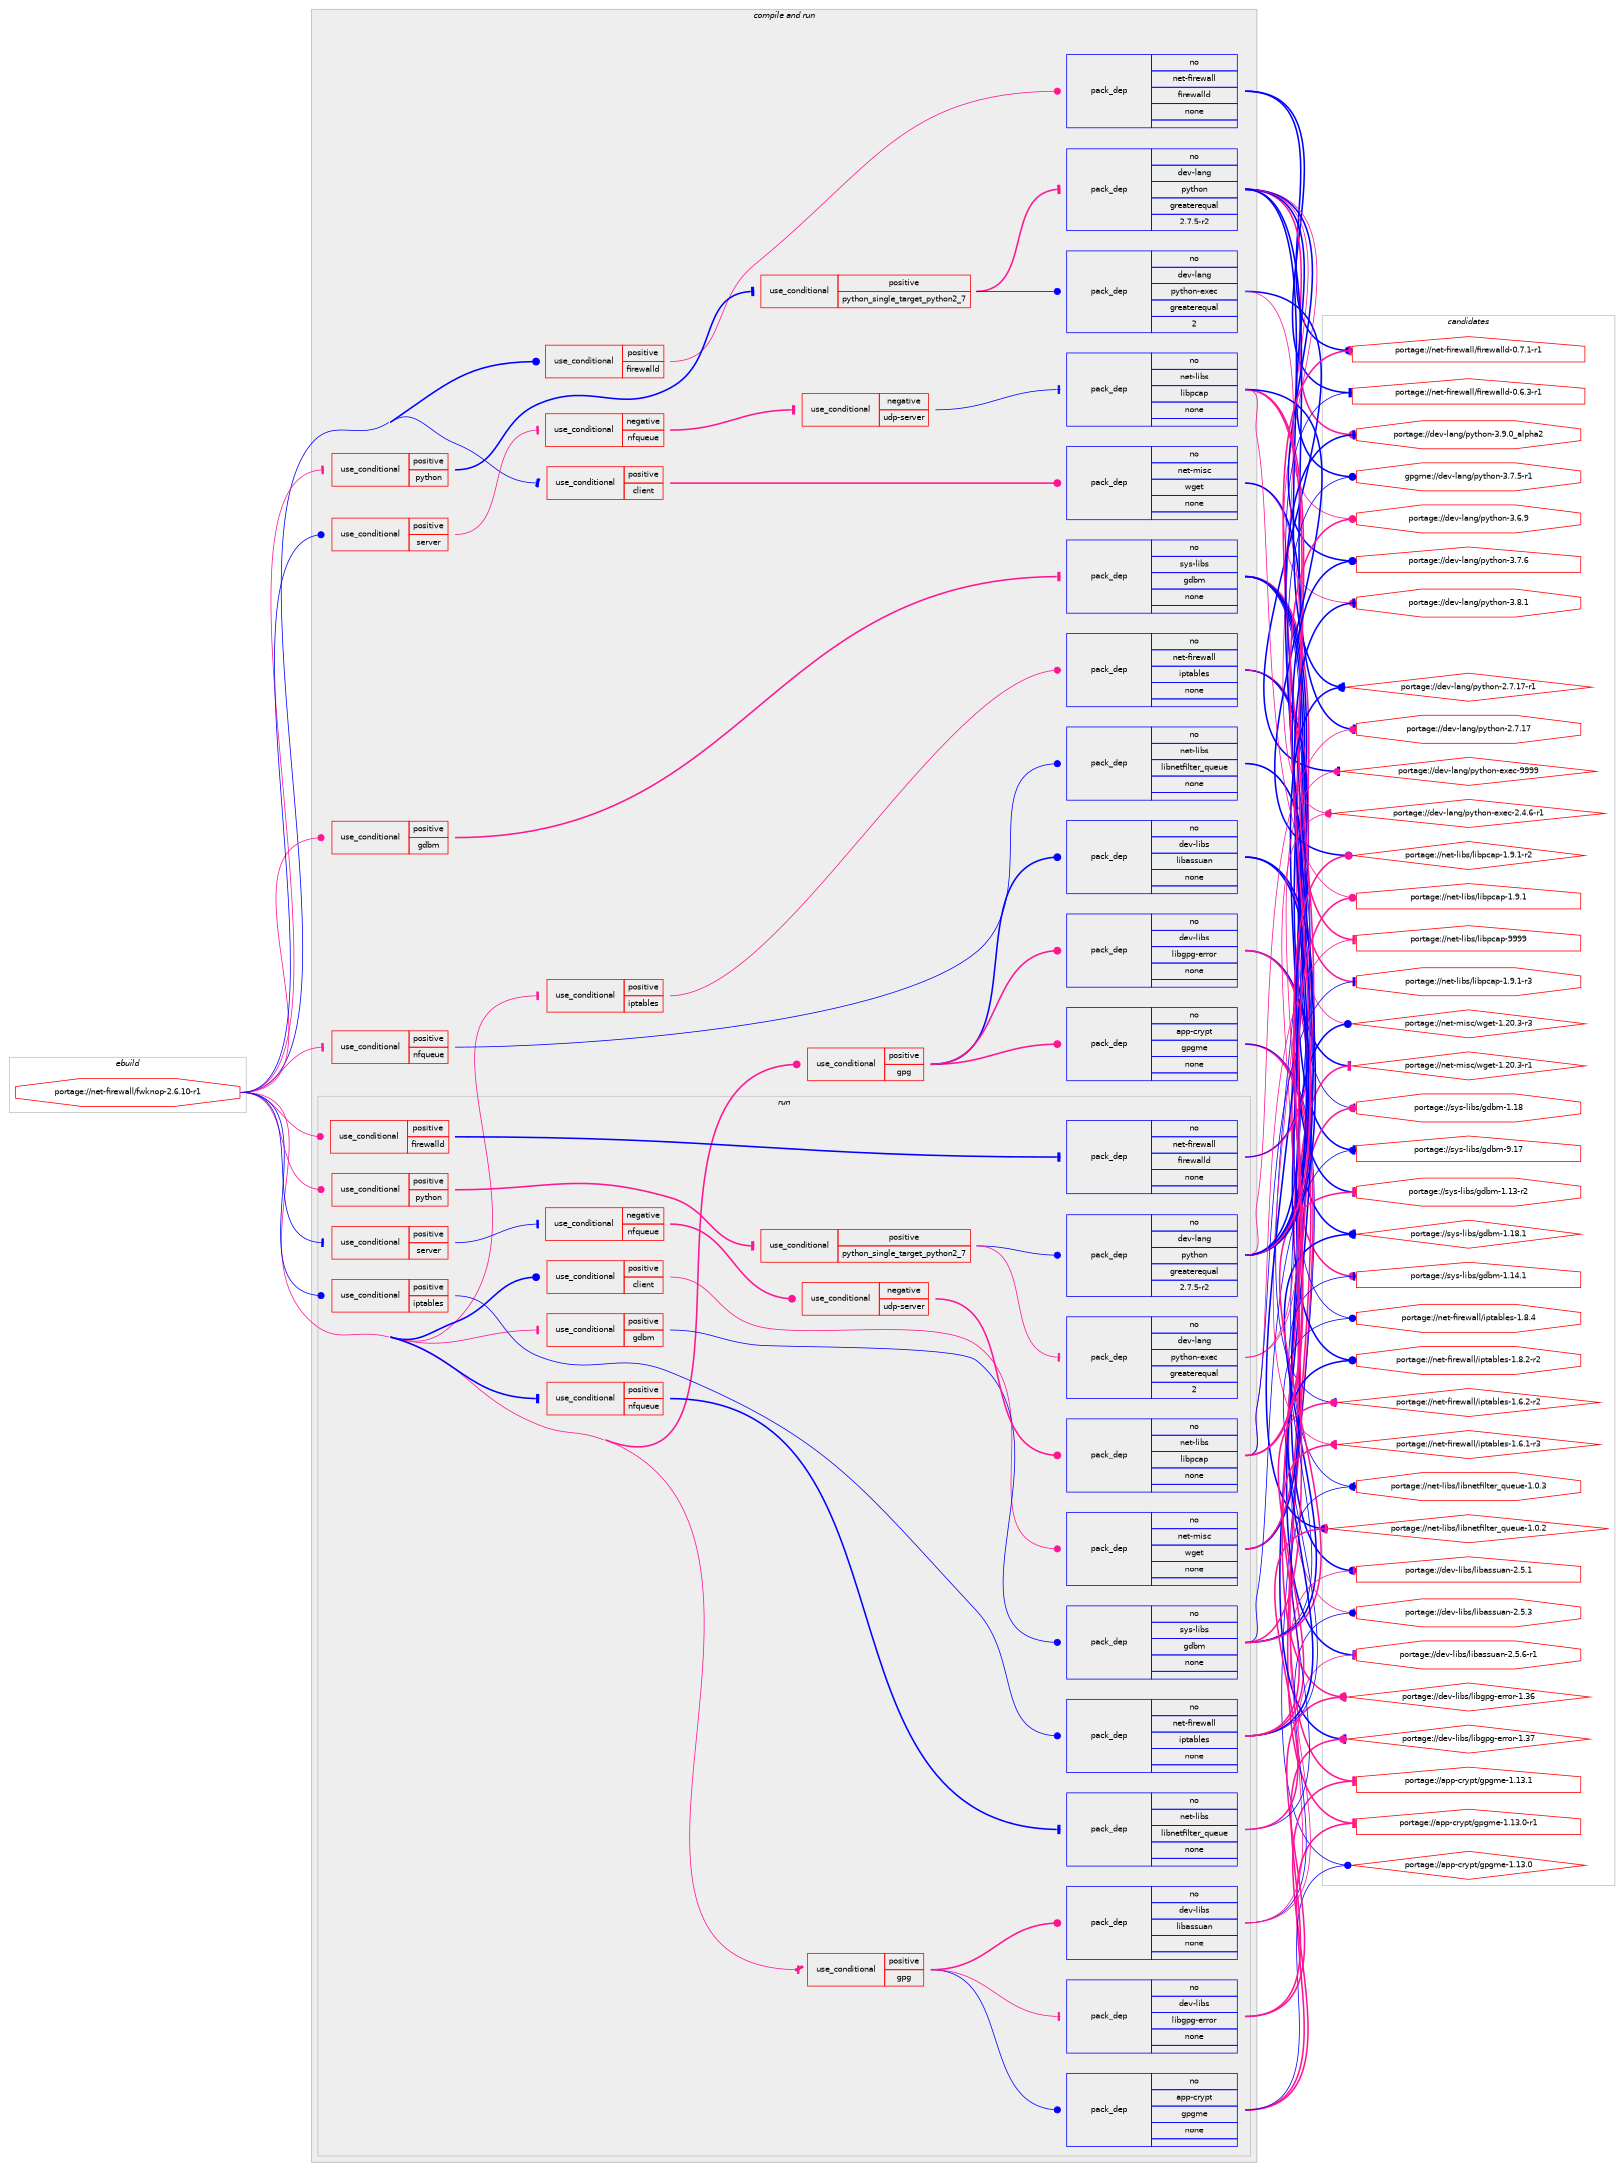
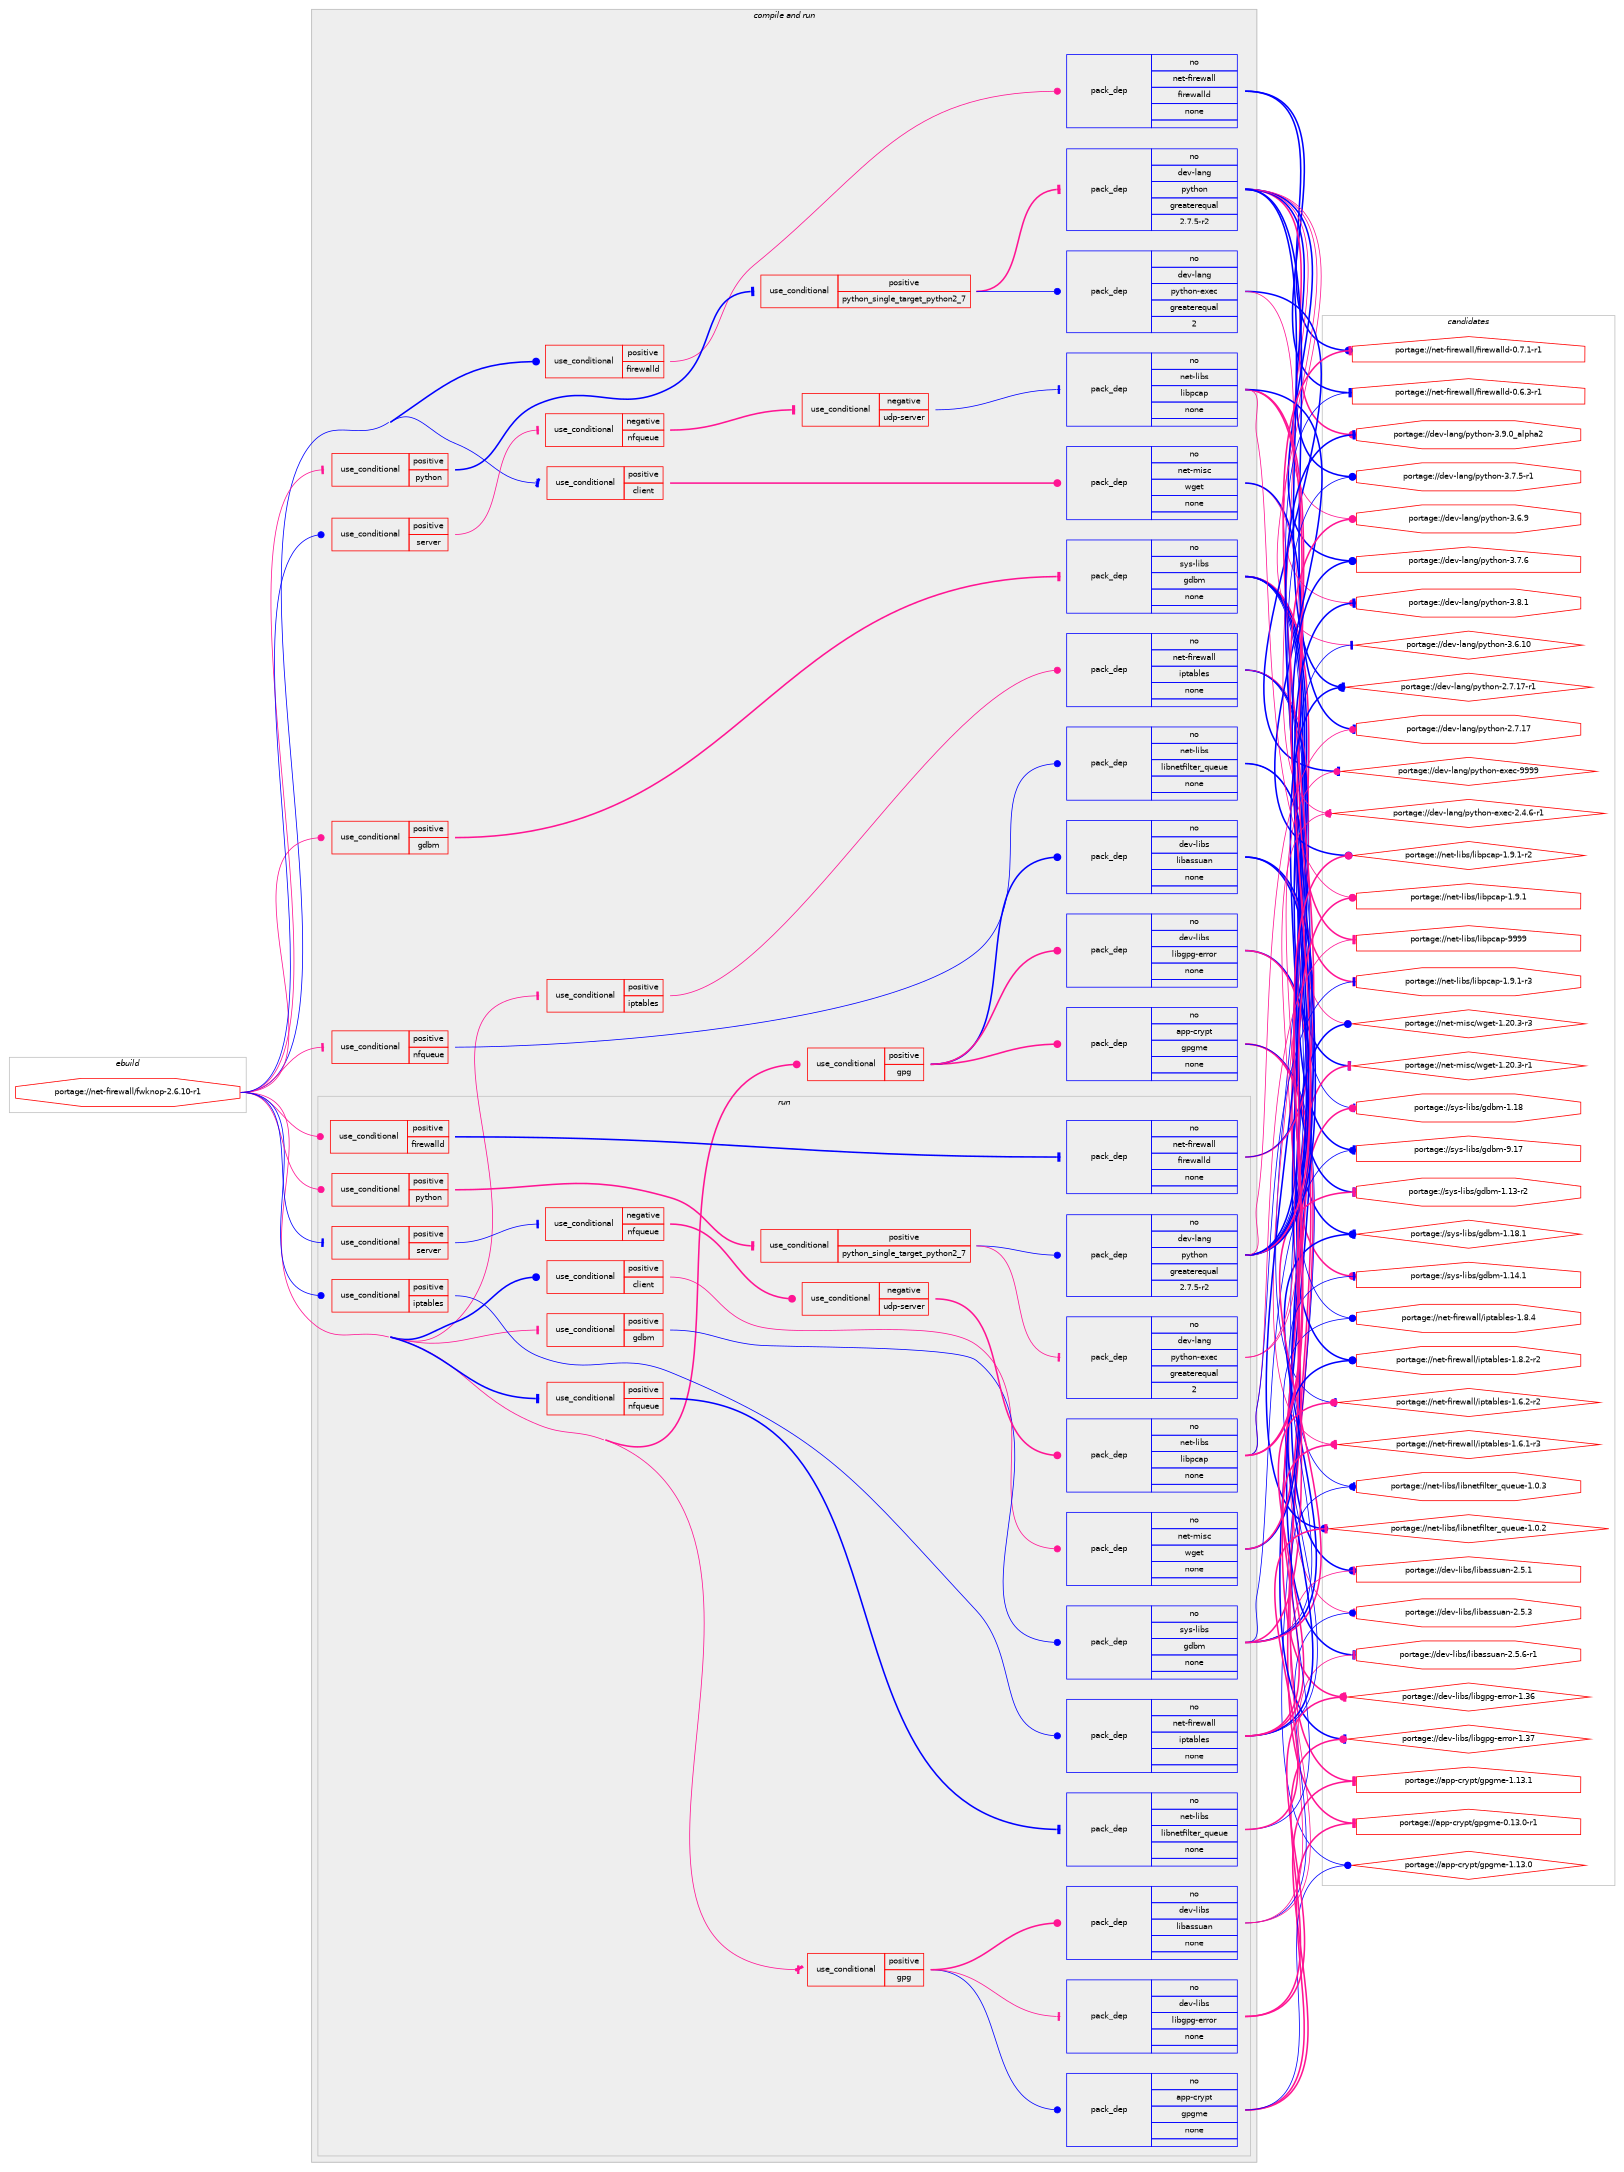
node "gpgme://dev-lang/python-3.7.5-r1": label "gpgme://dev-lang/python-3.7.5-r1" -> "portage://dev-lang/python-3.7.5-r1"
node "portage://dev-lang/python-3.6.10": added
node "portage://app-crypt/gpgme-1.13.0-r1": label "portage://app-crypt/gpgme-1.13.0-r1" -> "portage://app-crypt/gpgme-0.13.0-r1"
